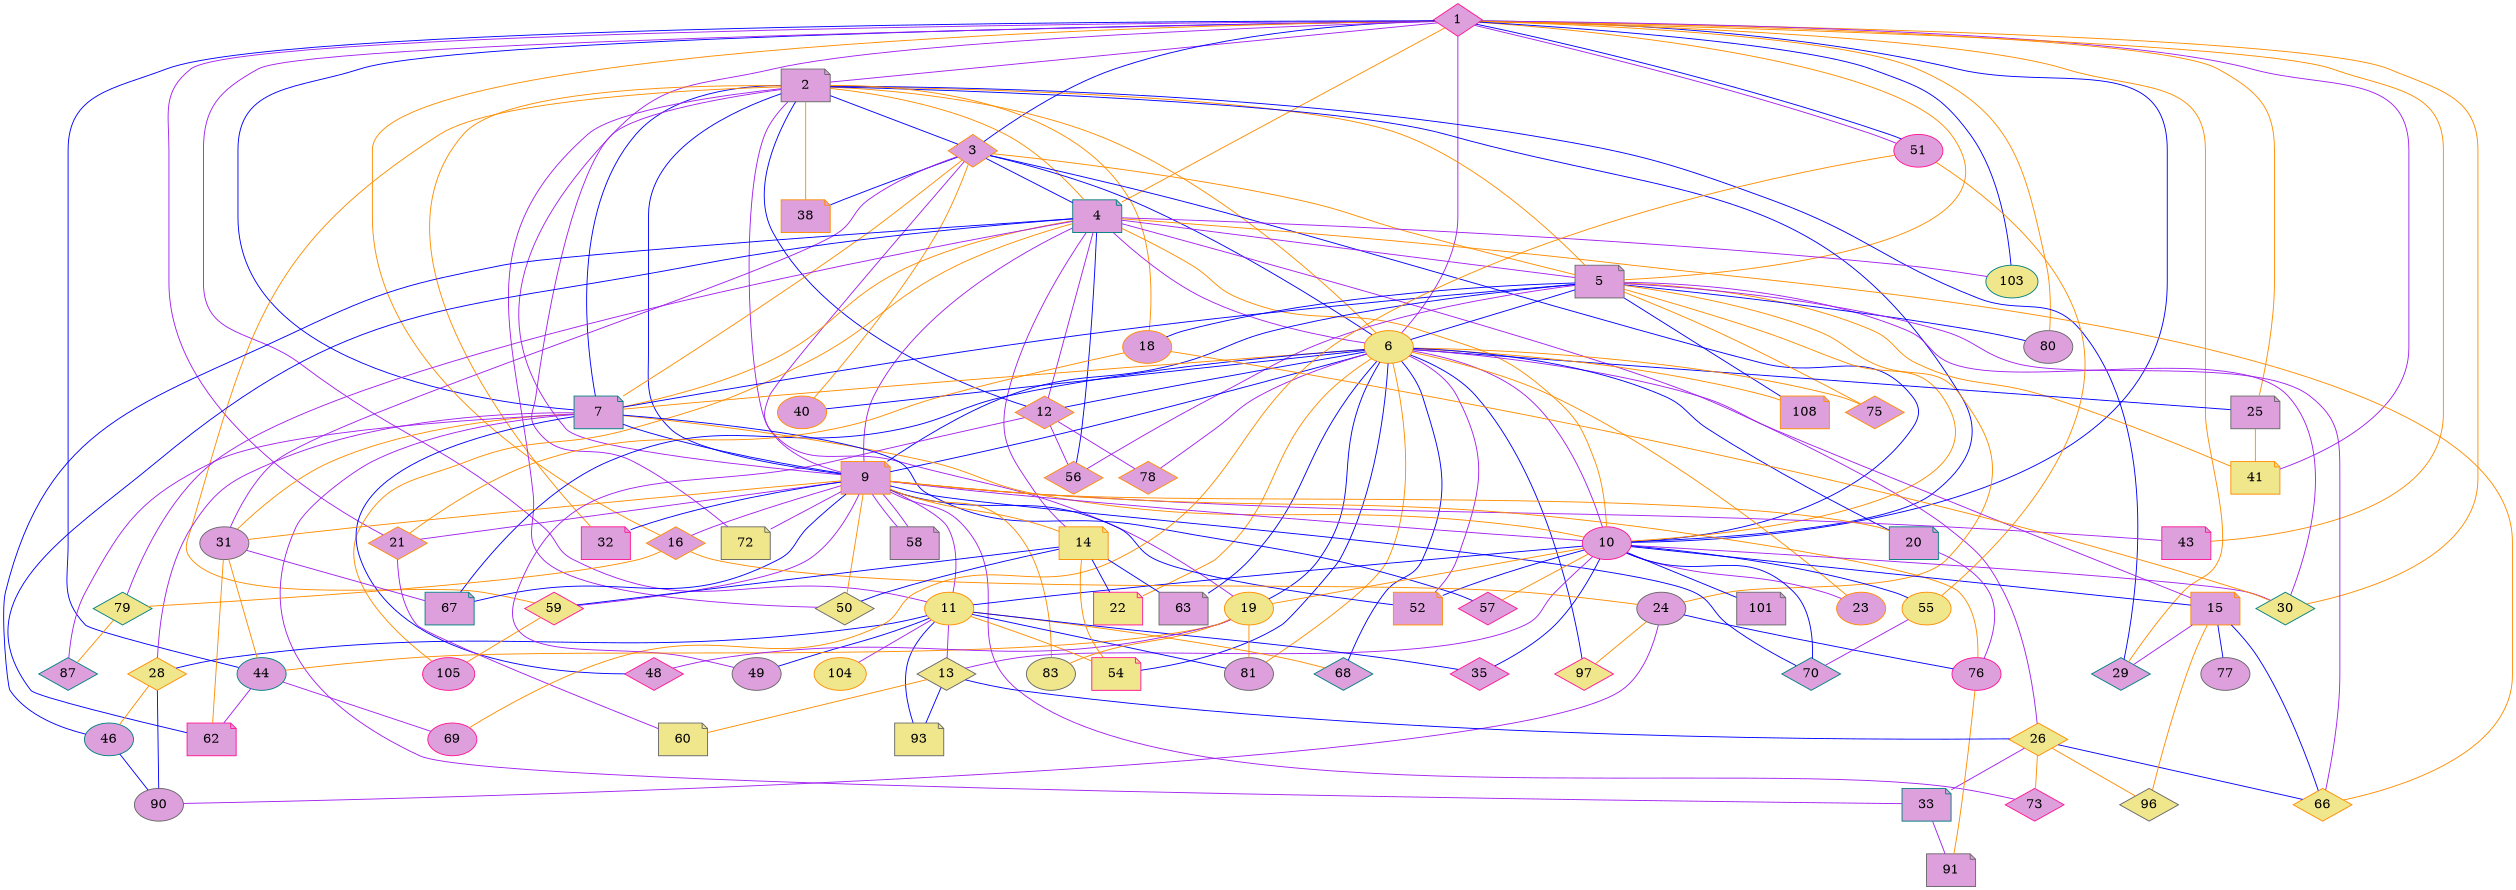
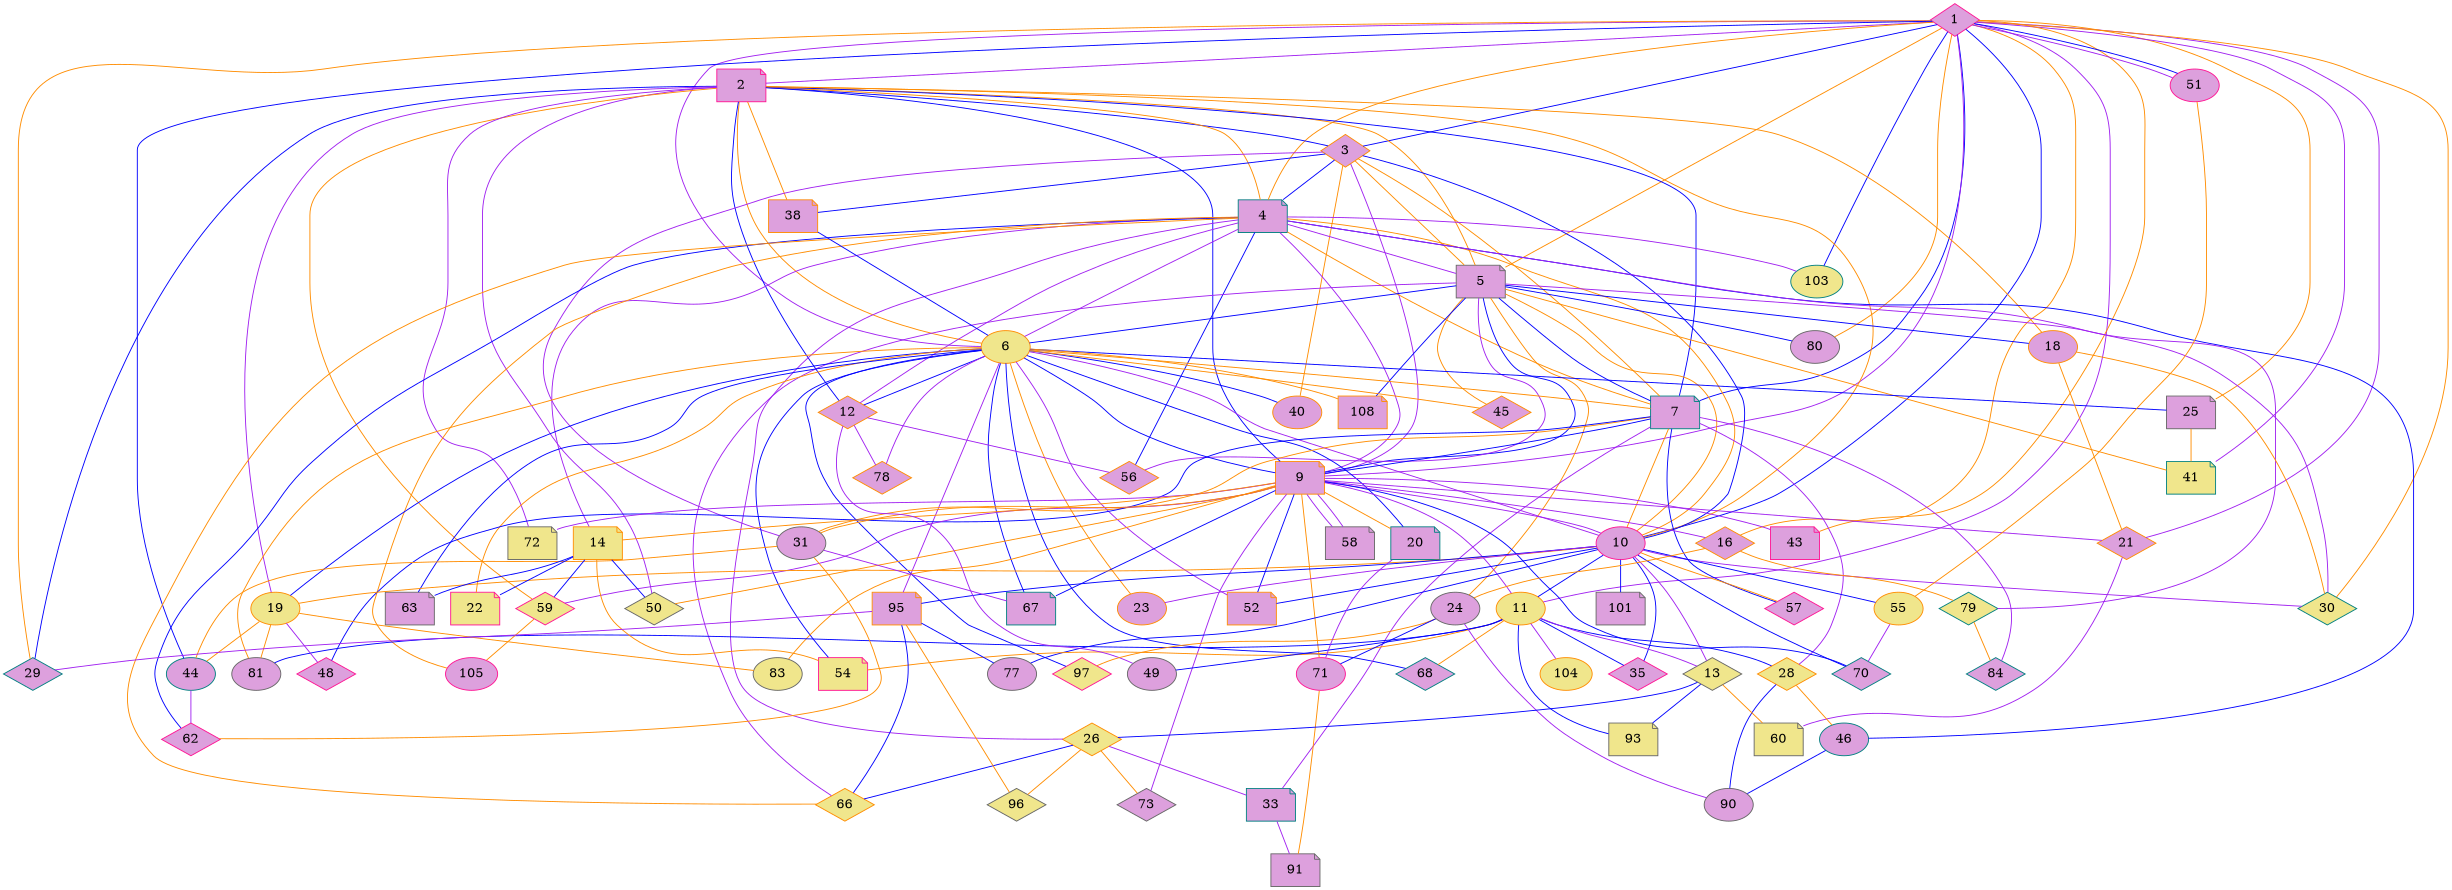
node "2": color gray40 -> deeppink
edge "2" -- "10": color blue -> darkorange
edge "3" -- "6": now "38" -- "6"
node "75": label "75" -> "45"
node "41": color darkorange -> teal
node "32": removed
node "15": label "15" -> "95"
edge "10" -- "77": added
node "87": label "87" -> "84"
node "76": label "76" -> "71"
node "62": shape note -> diamond
node "69": removed
node "73": color deeppink -> gray40
